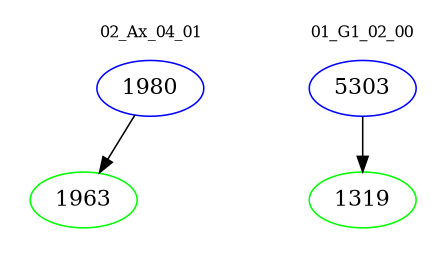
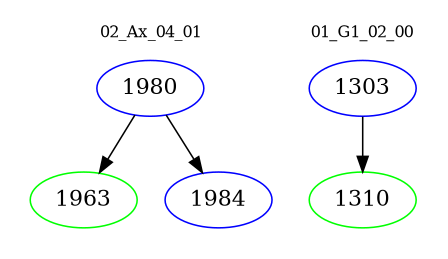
node "5303": label "5303" -> "1303"
node "1984": added
node "1319": label "1319" -> "1310"
